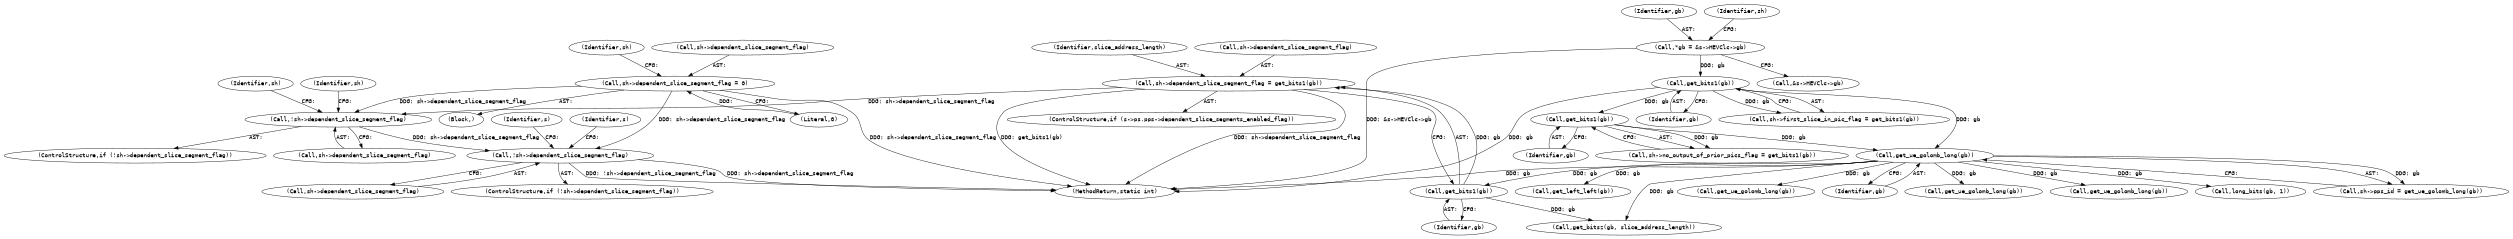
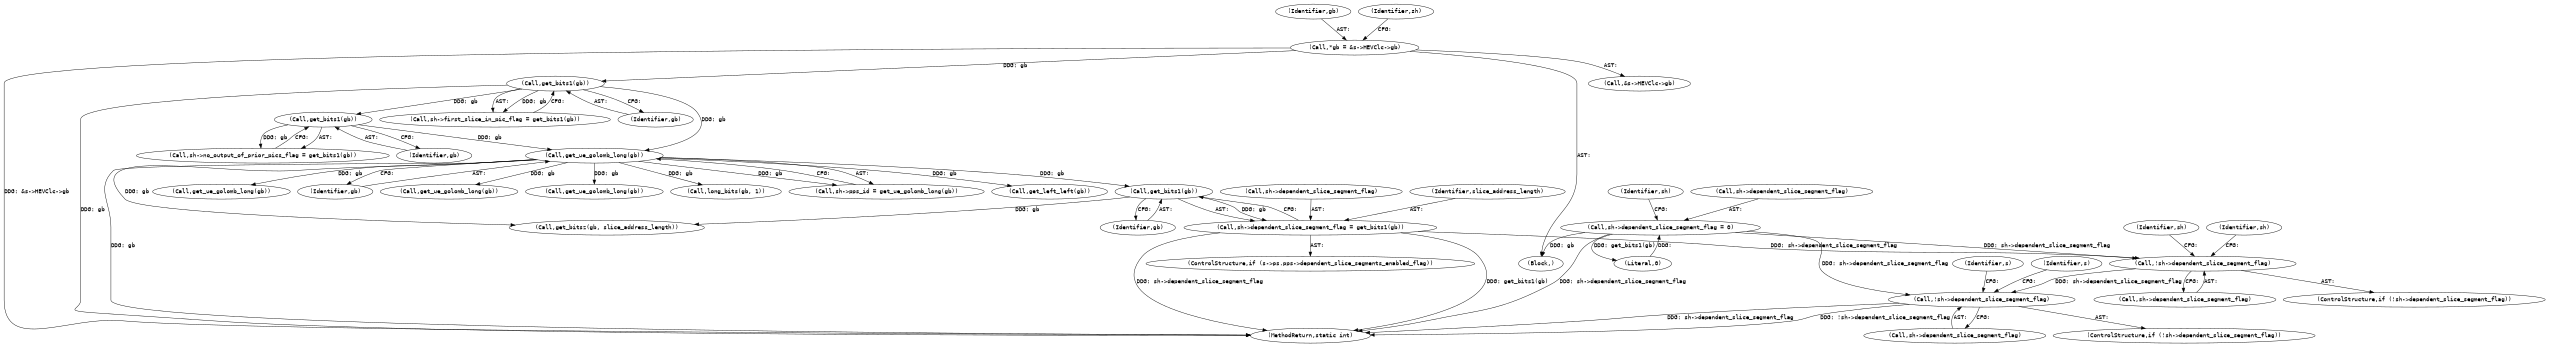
edge "(Call,*gb = &s->HEVClc->gb)" -> "(Call,&s->HEVClc->gb)": label "CFG: " -> "AST: "
edge "(Call,*gb = &s->HEVClc->gb)" -> "(Block,)": added, label "AST:"
edge "(Call,sh->dependent_slice_segment_flag = 0)" -> "(Block,)": label "AST: " -> "DDG: gb"
edge "(Call,sh->dependent_slice_segment_flag = 0)" -> "(Literal,0)": label "CFG: " -> "DDG: get_bits1(gb)"
